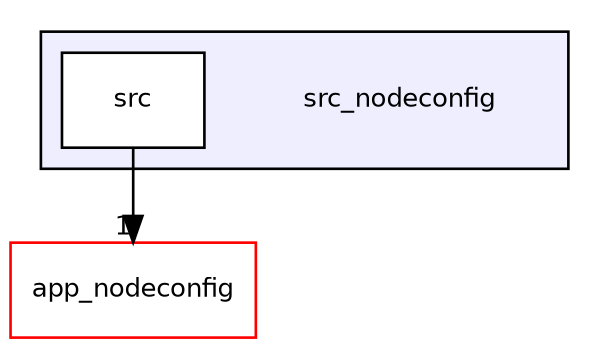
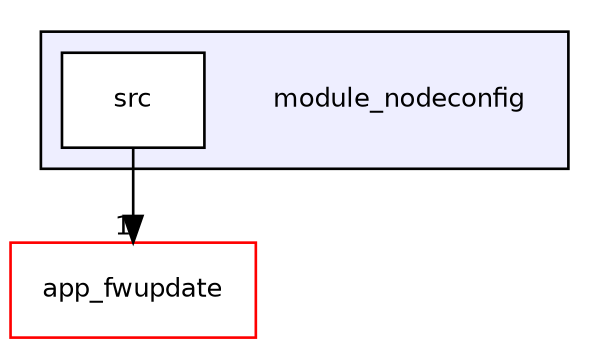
node "src_nodeconfig": label "src_nodeconfig" -> "module_nodeconfig"
node "app_nodeconfig": label "app_nodeconfig" -> "app_fwupdate"
